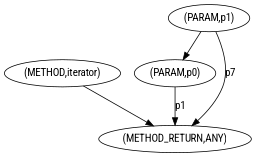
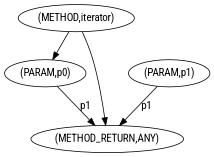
edge "(PARAM,p1)" -> "(PARAM,p0)": now "(METHOD,iterator)" -> "(PARAM,p0)"
edge "(PARAM,p1)" -> "(METHOD_RETURN,ANY)": label "p7" -> "p1"
